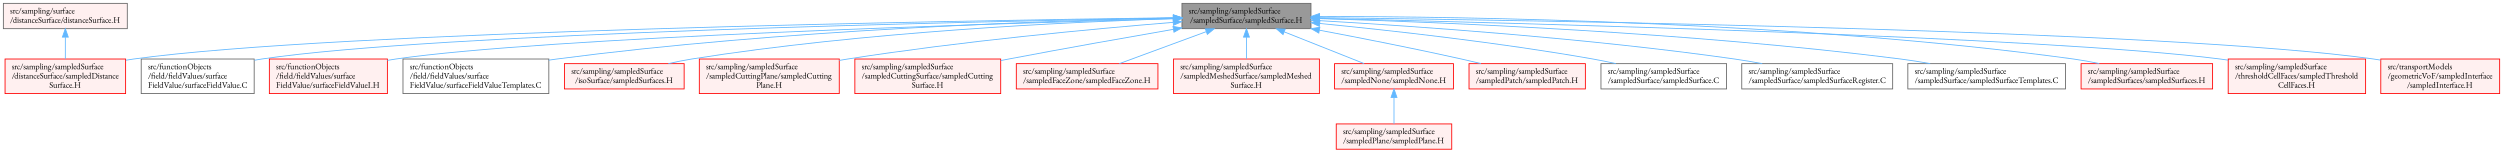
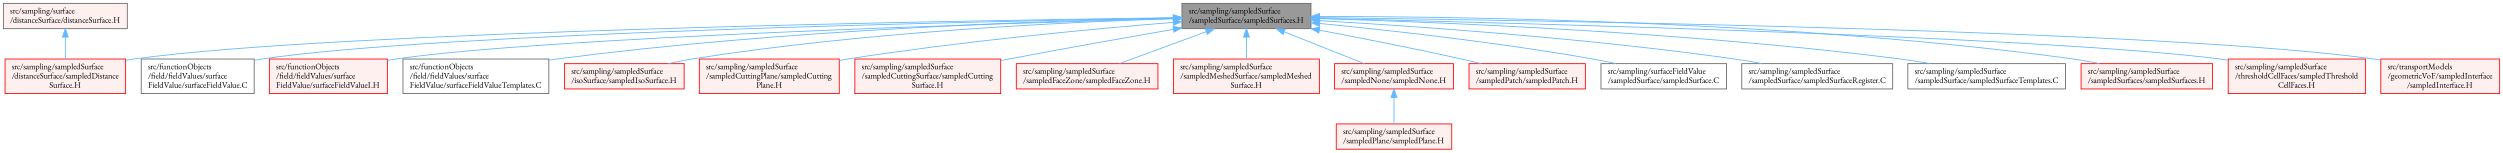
node "src/sampling/sampledSurface /sampledSurface/sampledSurface.H": label "src/sampling/sampledSurface /sampledSurface/sampledSurface.H" -> "src/sampling/sampledSurface /sampledSurface/sampledSurfaces.H"
node "src/sampling/sampledSurface /isoSurface/sampledSurfaces.H": label "src/sampling/sampledSurface /isoSurface/sampledSurfaces.H" -> "src/sampling/sampledSurface /isoSurface/sampledIsoSurface.H"
node "src/sampling/sampledSurface /sampledSurface/sampledSurface.C": label "src/sampling/sampledSurface /sampledSurface/sampledSurface.C" -> "src/sampling/surfaceFieldValue /sampledSurface/sampledSurface.C"
